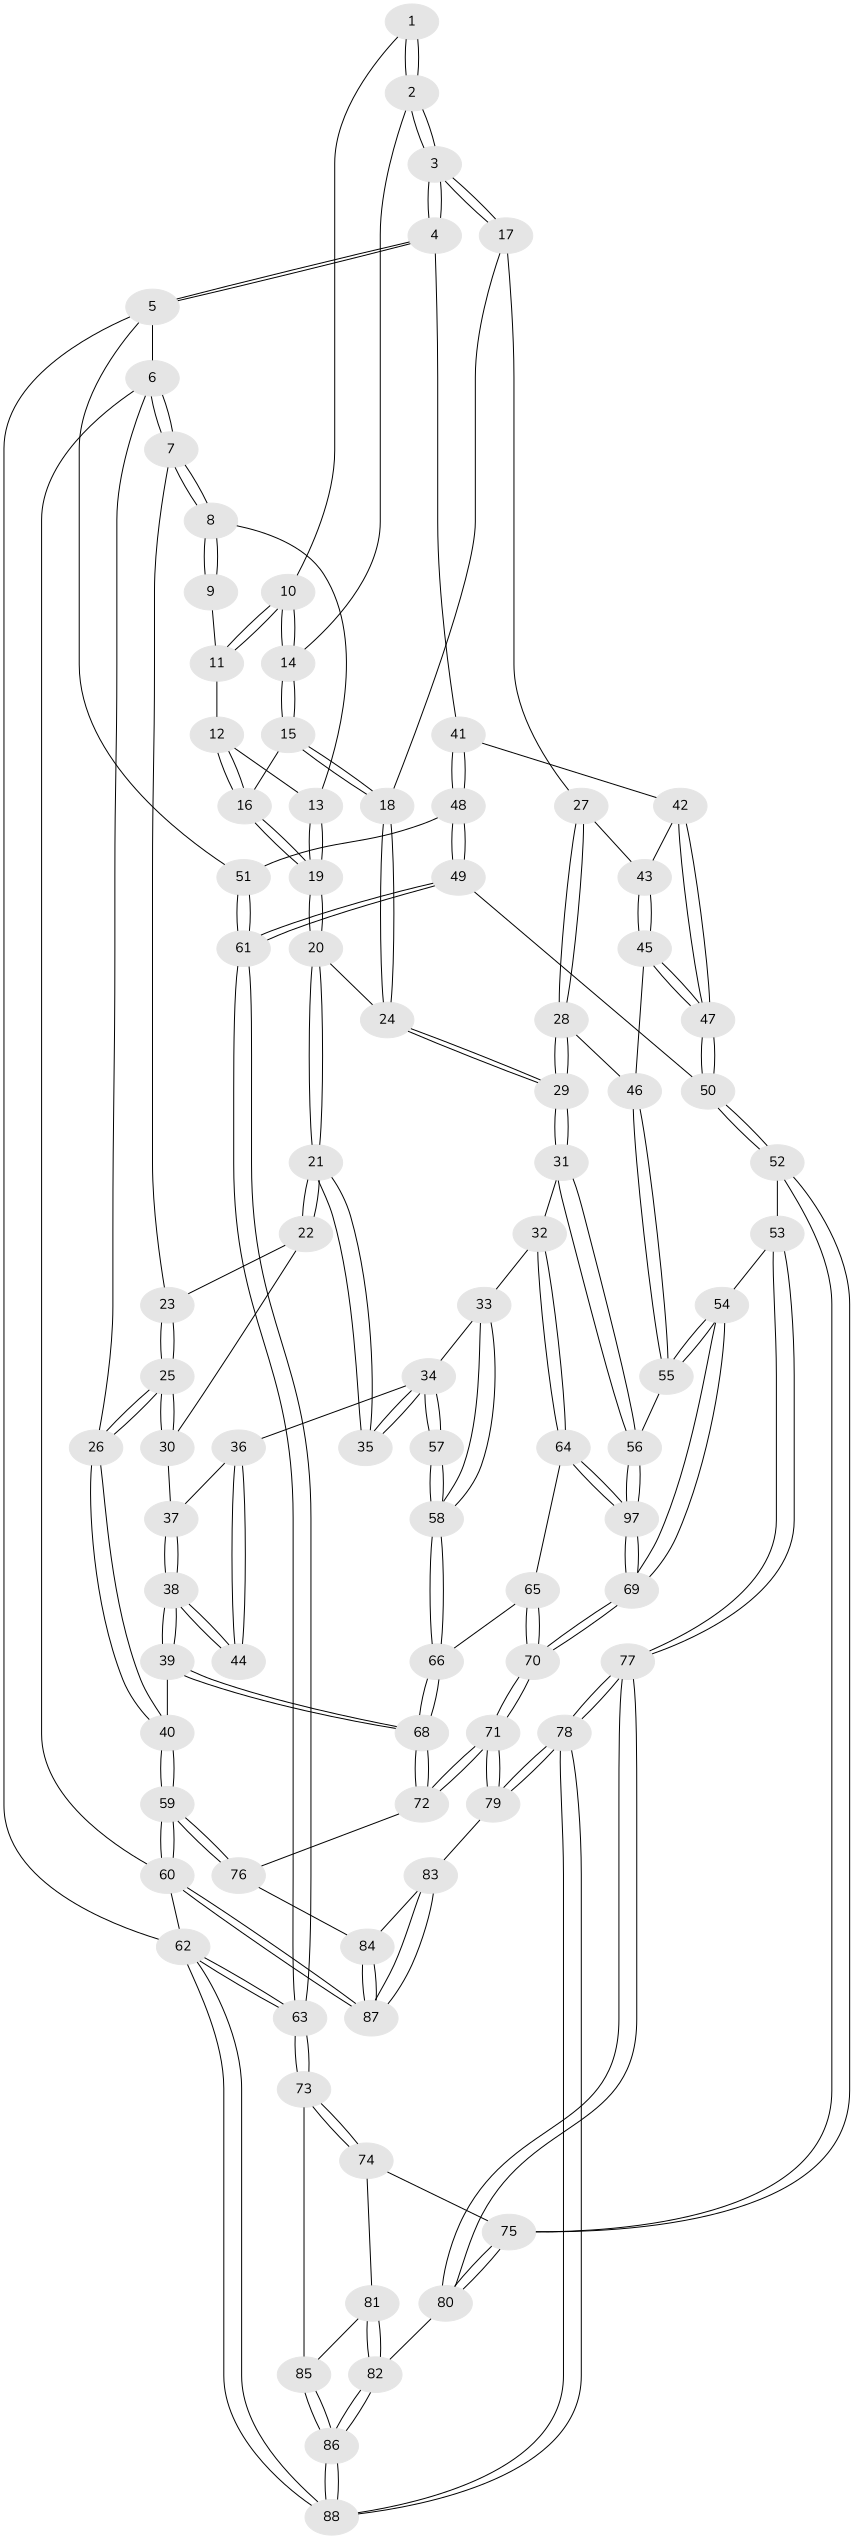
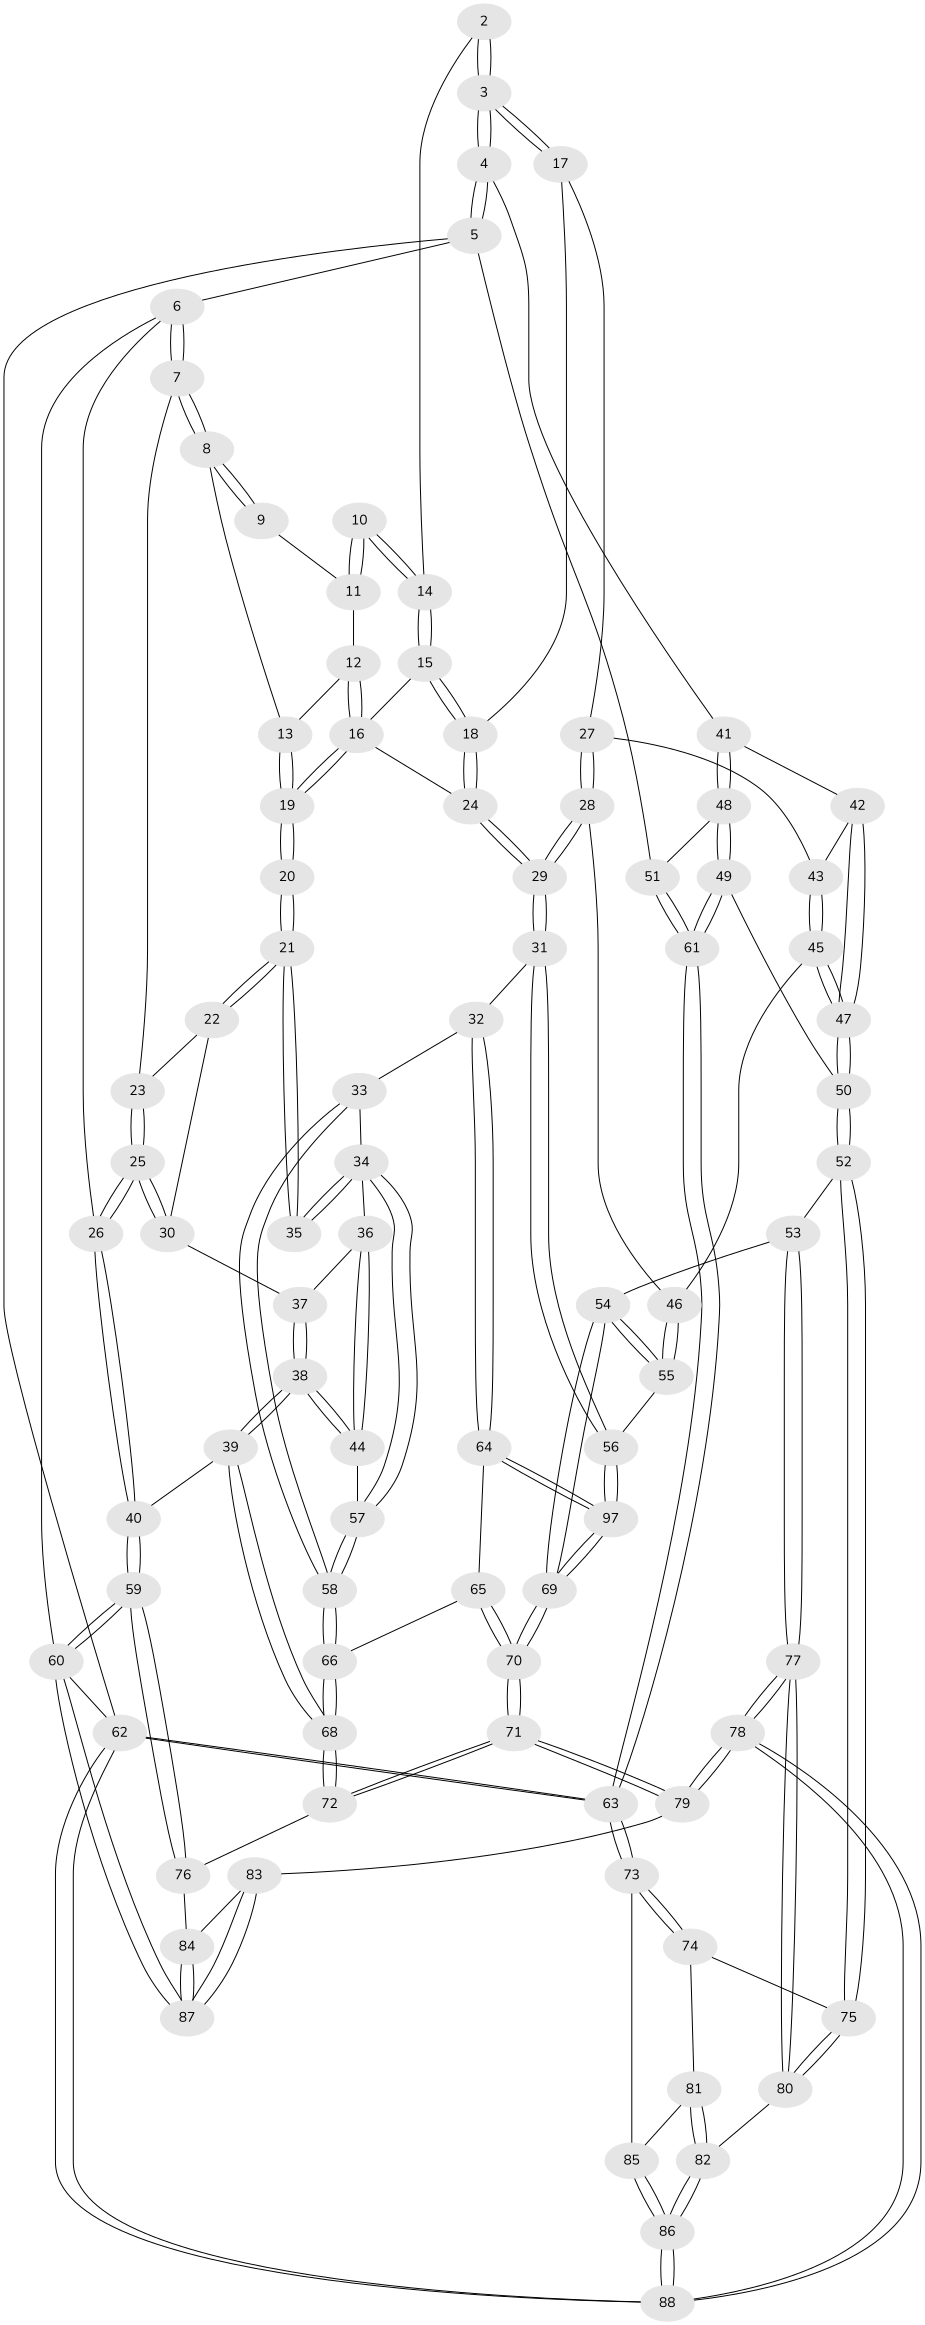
node "1": removed
edge "20" -- "24": now "16" -- "24"
edge "44" -- "57": added
